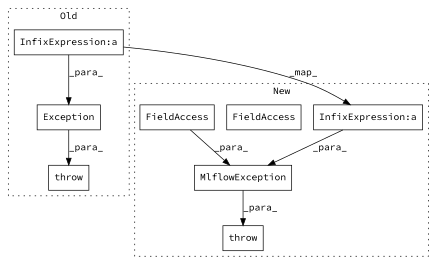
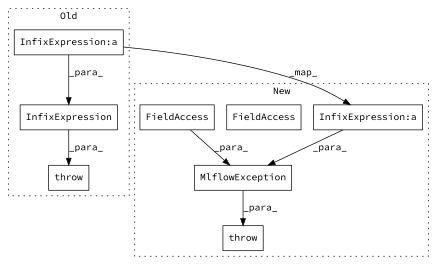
node "Exception": label "Exception" -> "InfixExpression"
